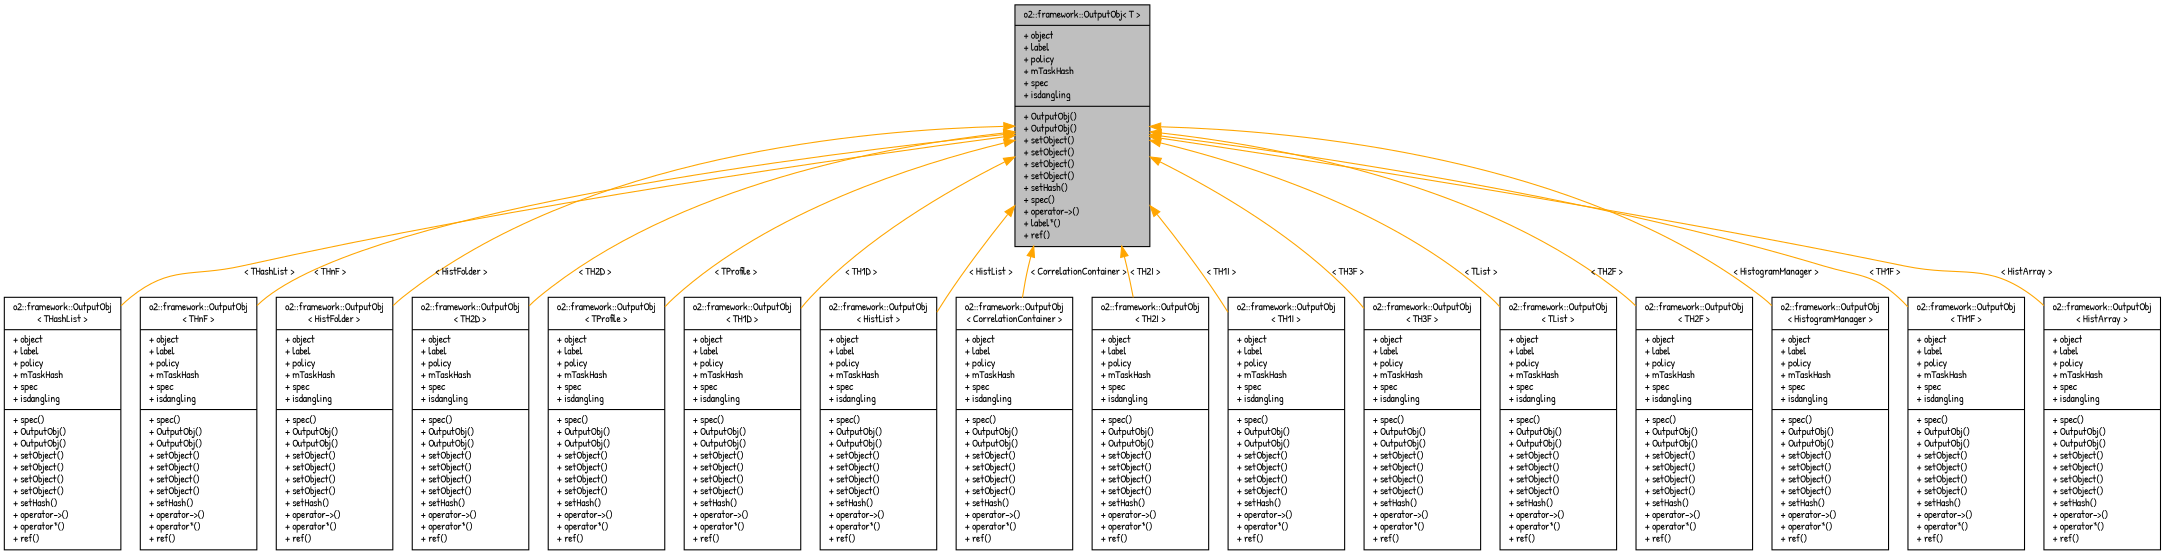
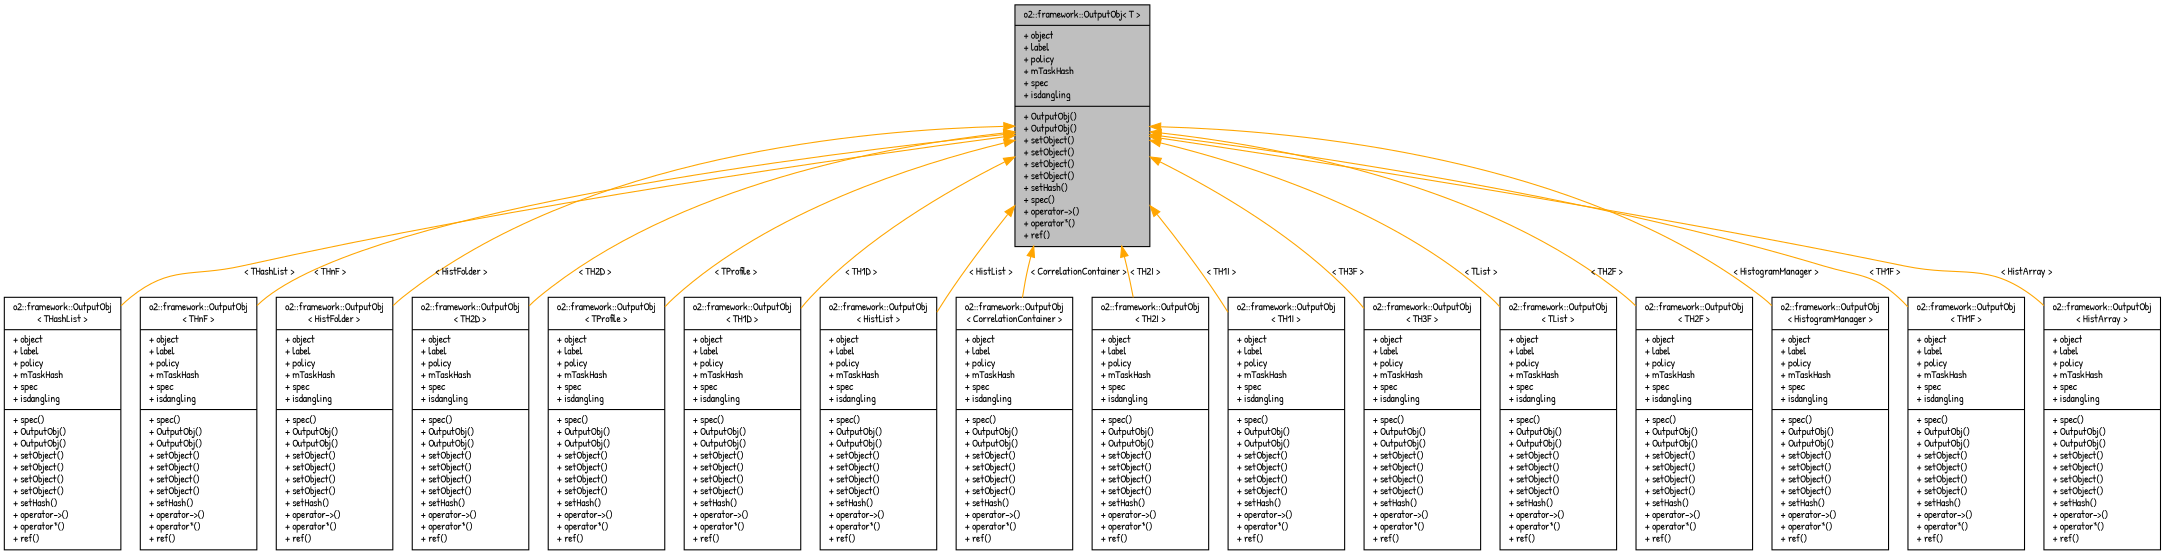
node "o2::framework::OutputObj< T >": text "+ label*()" -> "+ operator*()"
